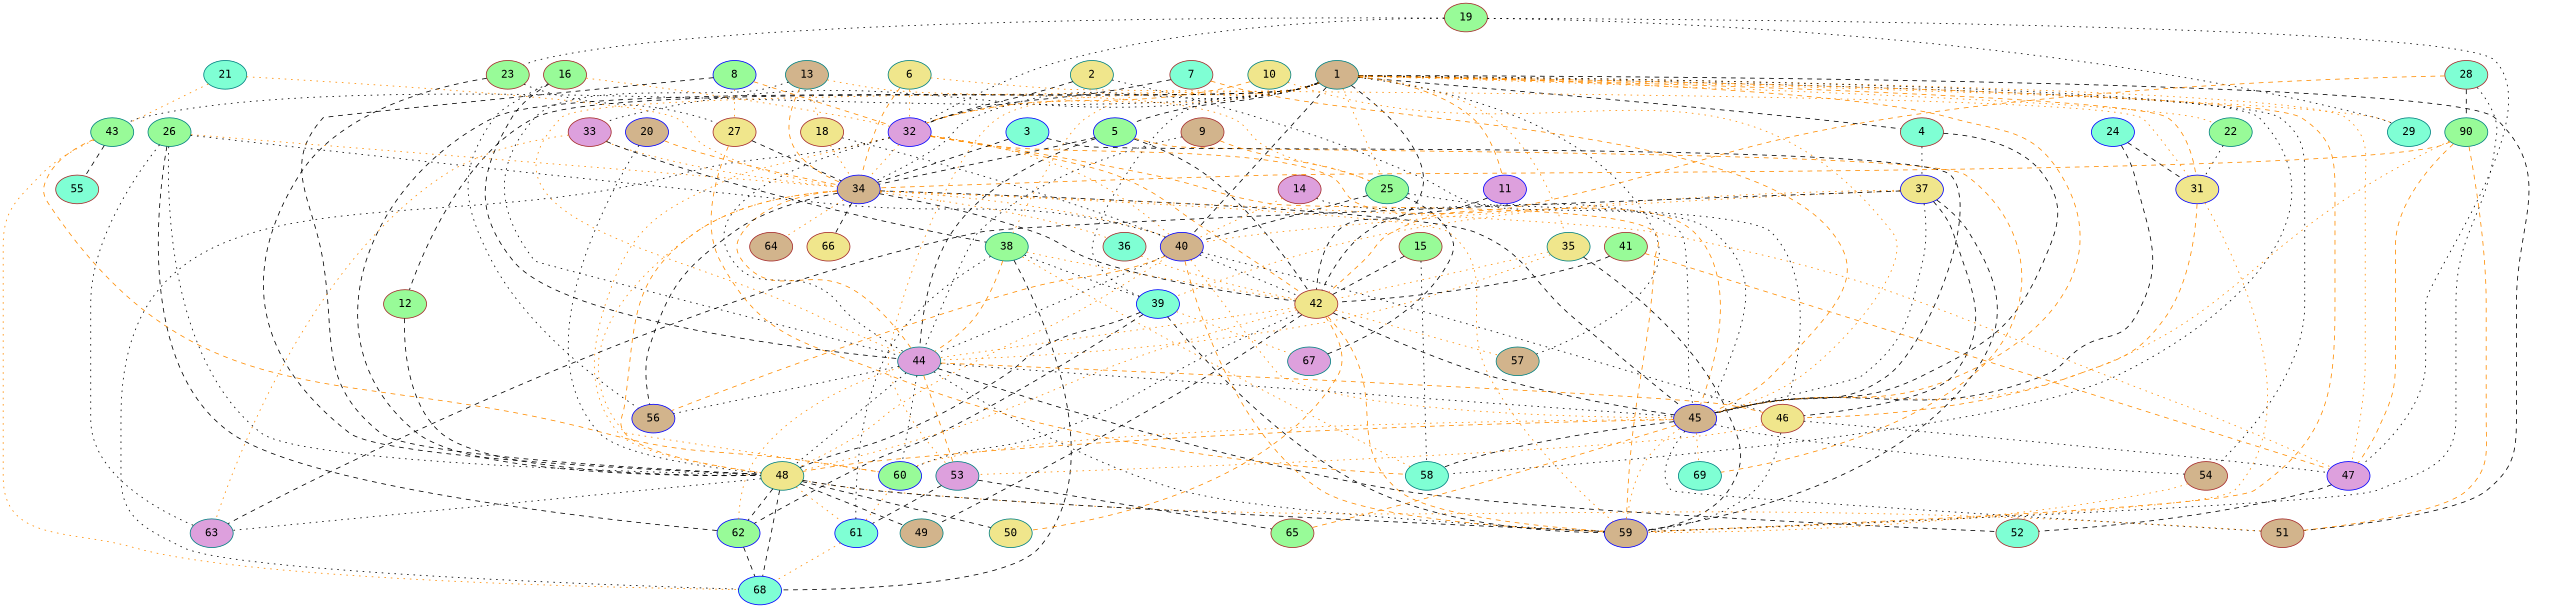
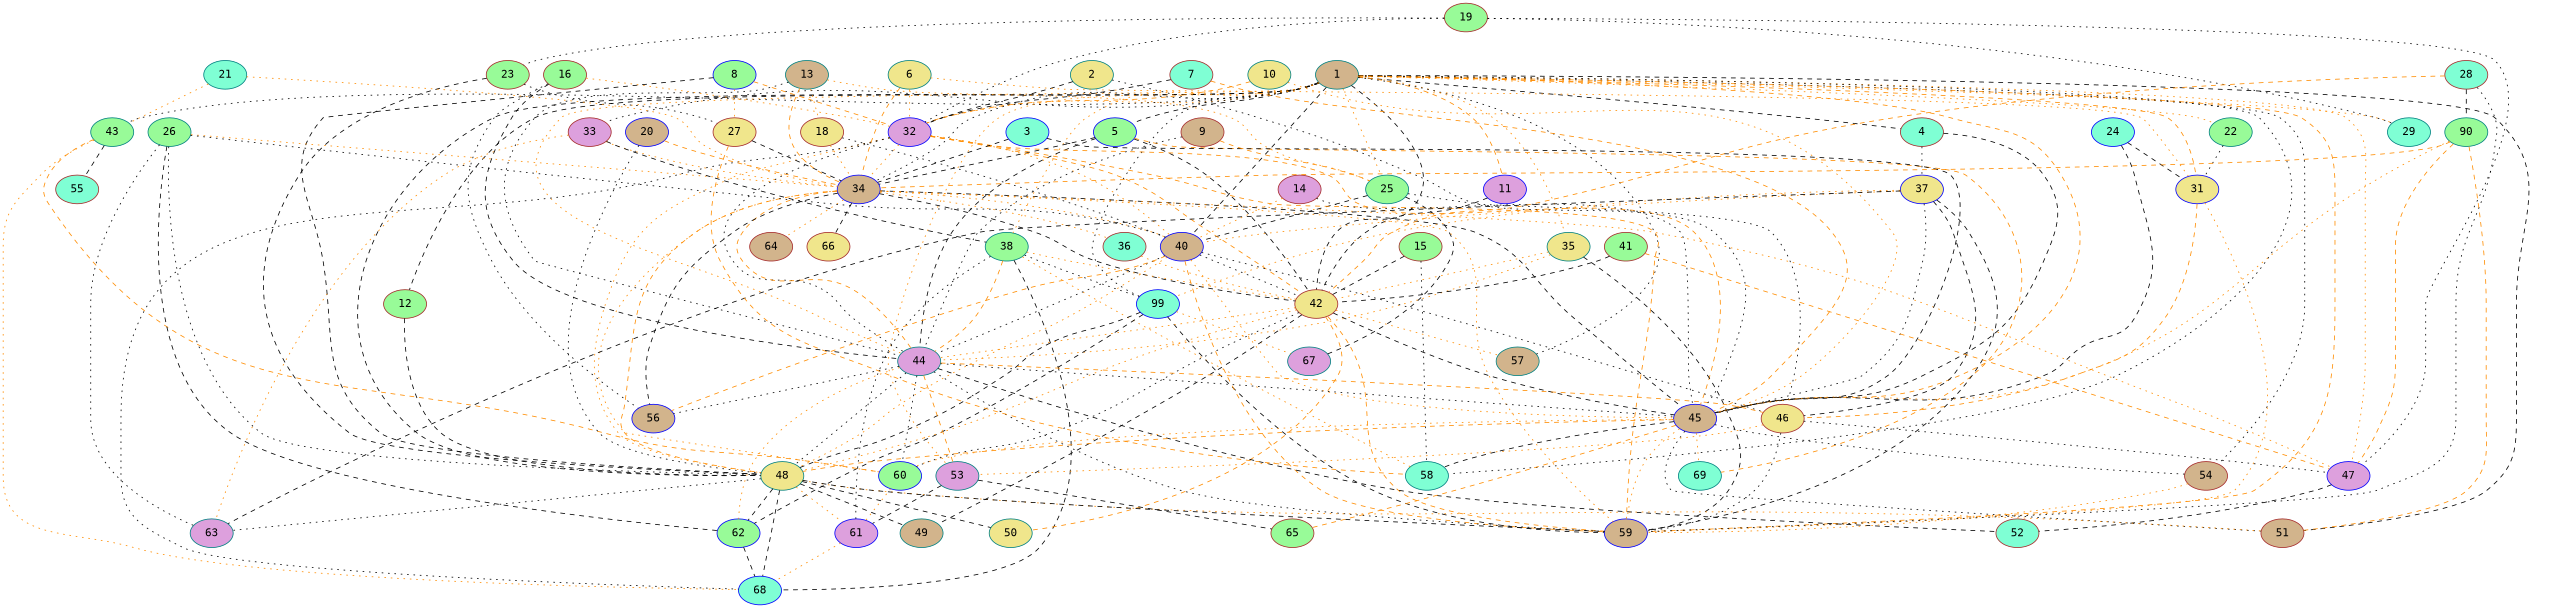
node "39": label "39" -> "99"
node "61": fillcolor aquamarine -> plum
